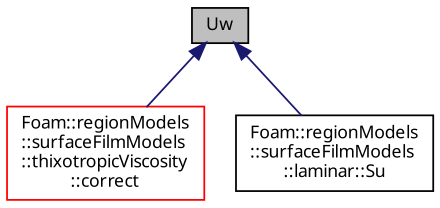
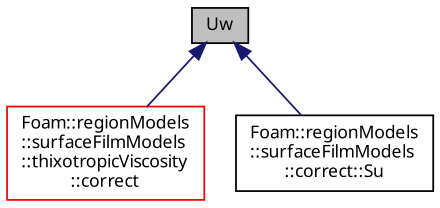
node "Foam::regionModels ::surfaceFilmModels ::laminar::Su": label "Foam::regionModels ::surfaceFilmModels ::laminar::Su" -> "Foam::regionModels ::surfaceFilmModels ::correct::Su"
